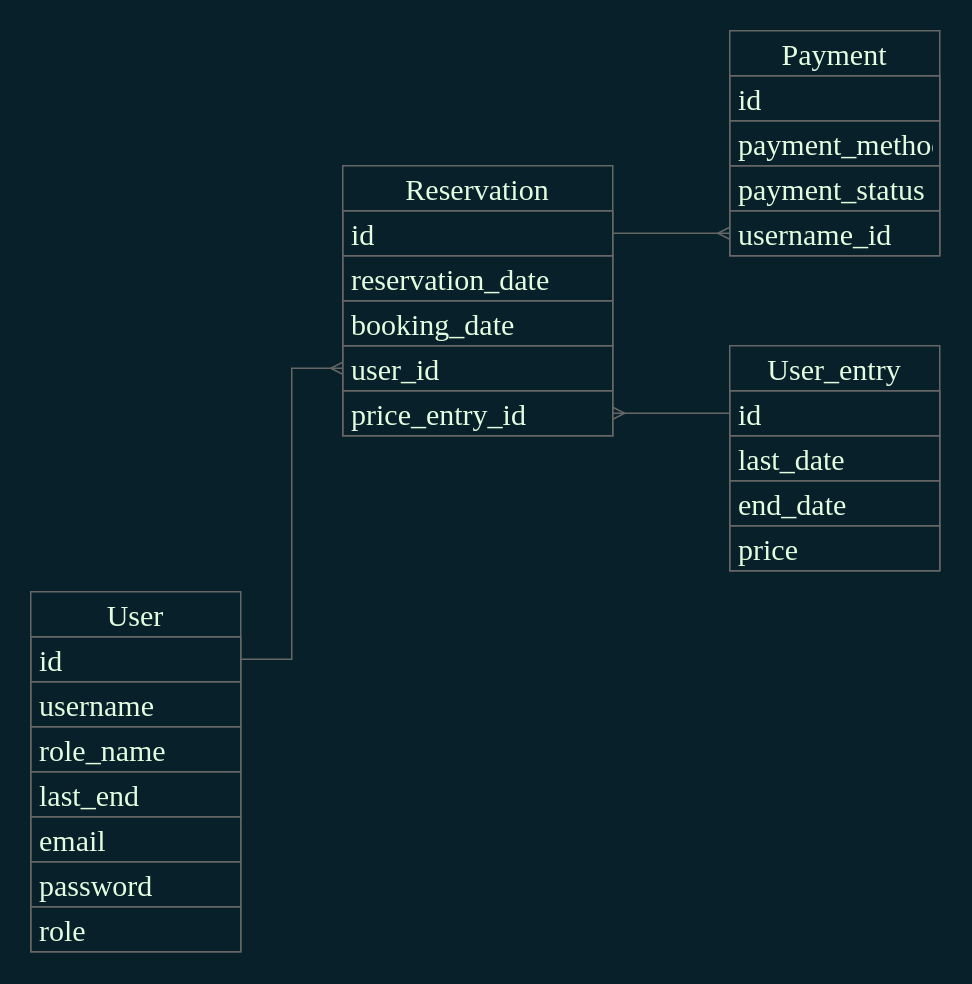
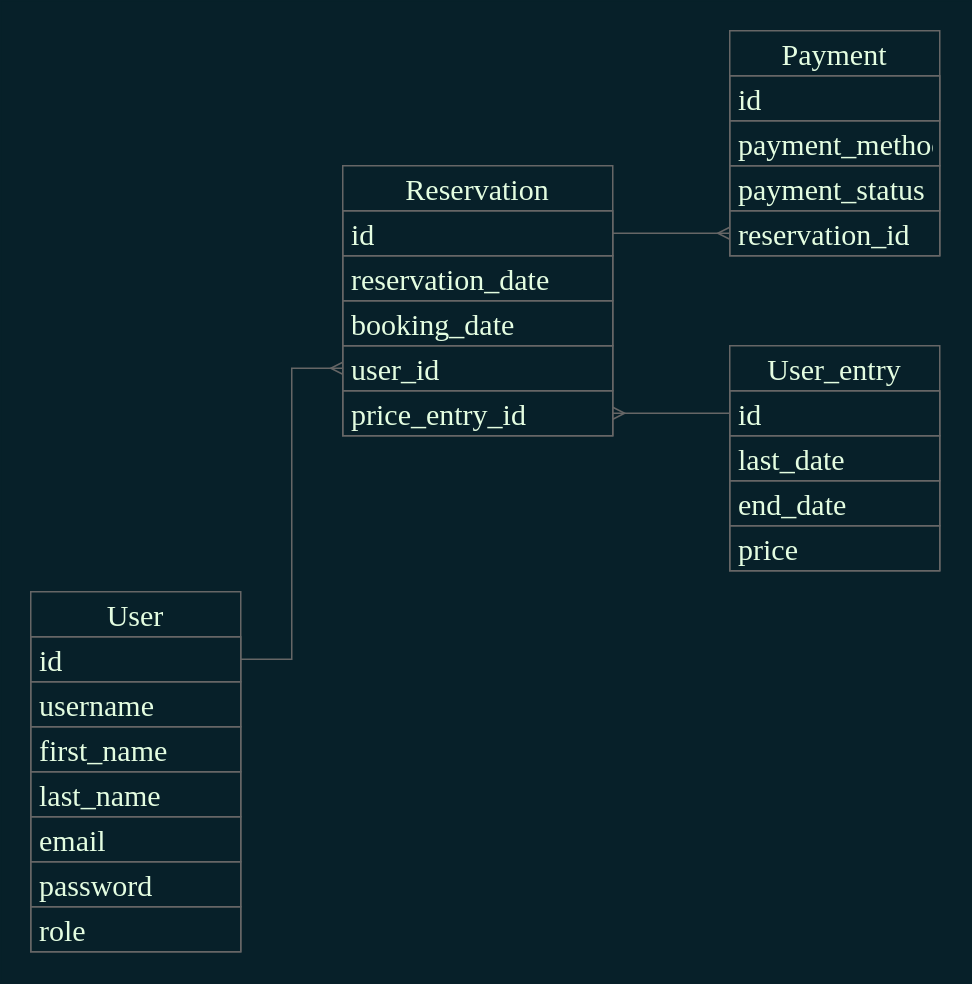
node "username_id": label "username_id" -> "reservation_id"
node "role_name": label "role_name" -> "first_name"
node "last_end": label "last_end" -> "last_name"
